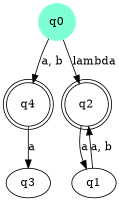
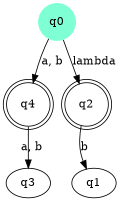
edge "q4" -> "q3": label "a" -> "a, b"
edge "q2" -> "q1": label "a" -> "b"
edge "q1" -> "q2": removed, label "a, b"
